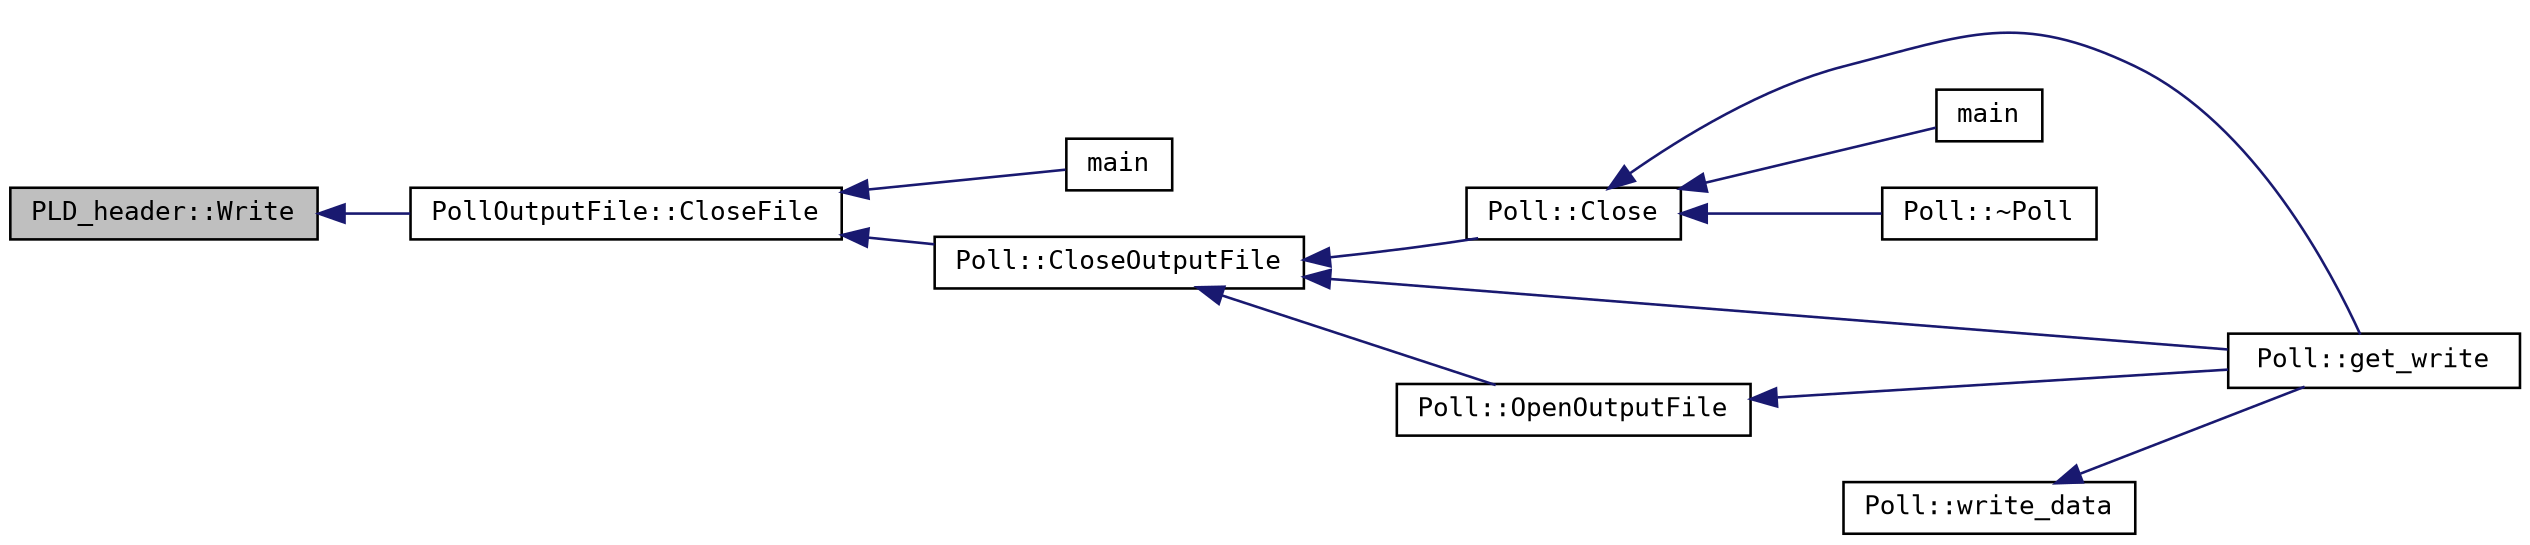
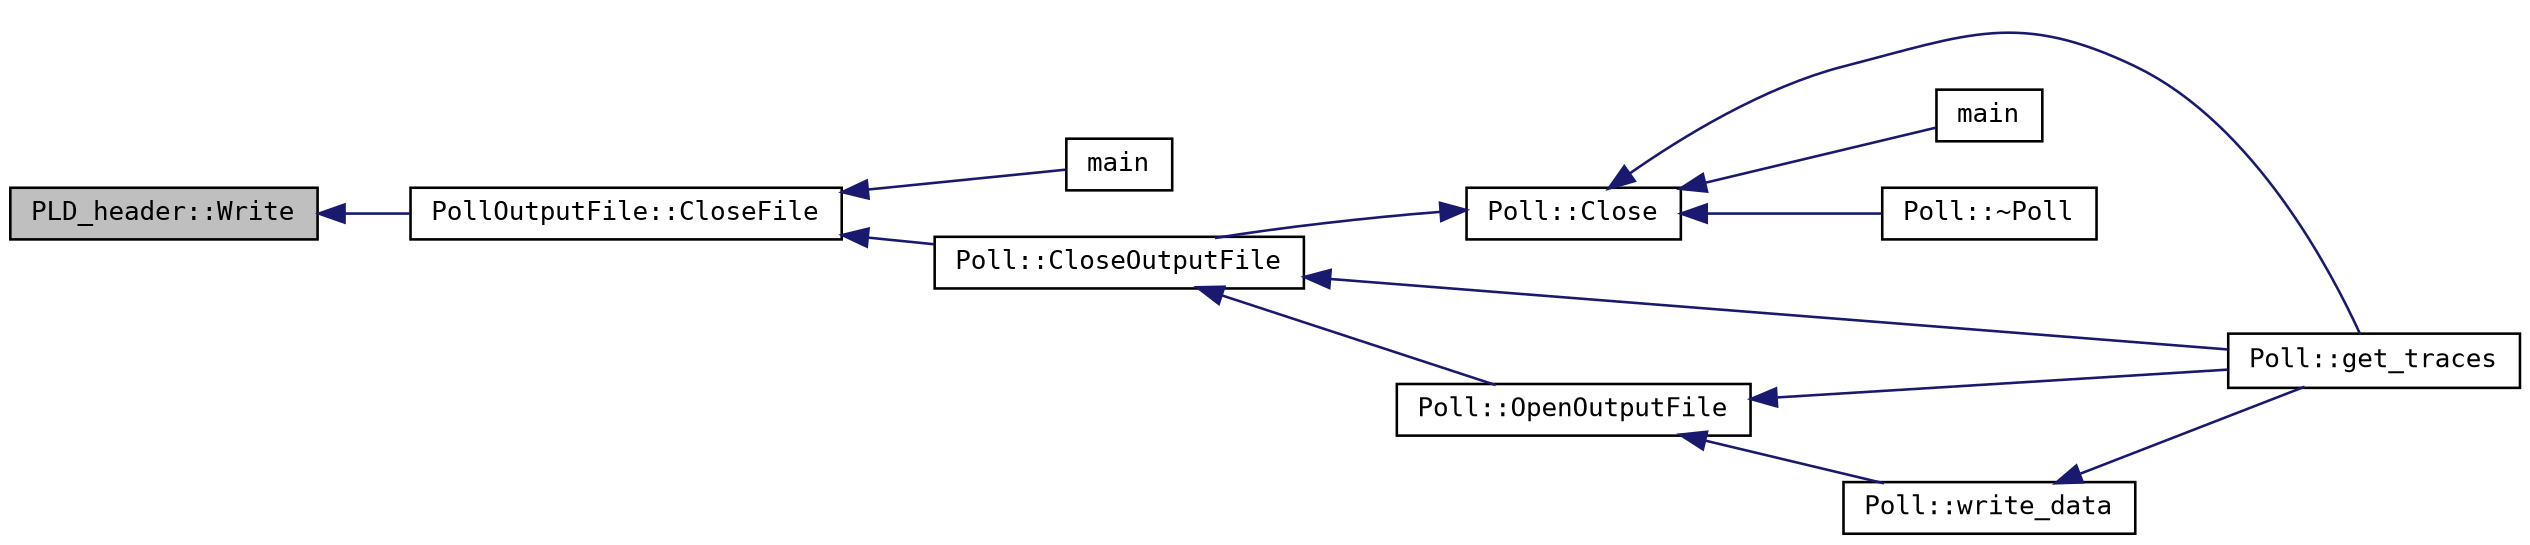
edge "Poll::Close" -> "Poll::CloseOutputFile": reversed
node "Poll::get_write": label "Poll::get_write" -> "Poll::get_traces"
edge "Poll::write_data" -> "Poll::OpenOutputFile": added
